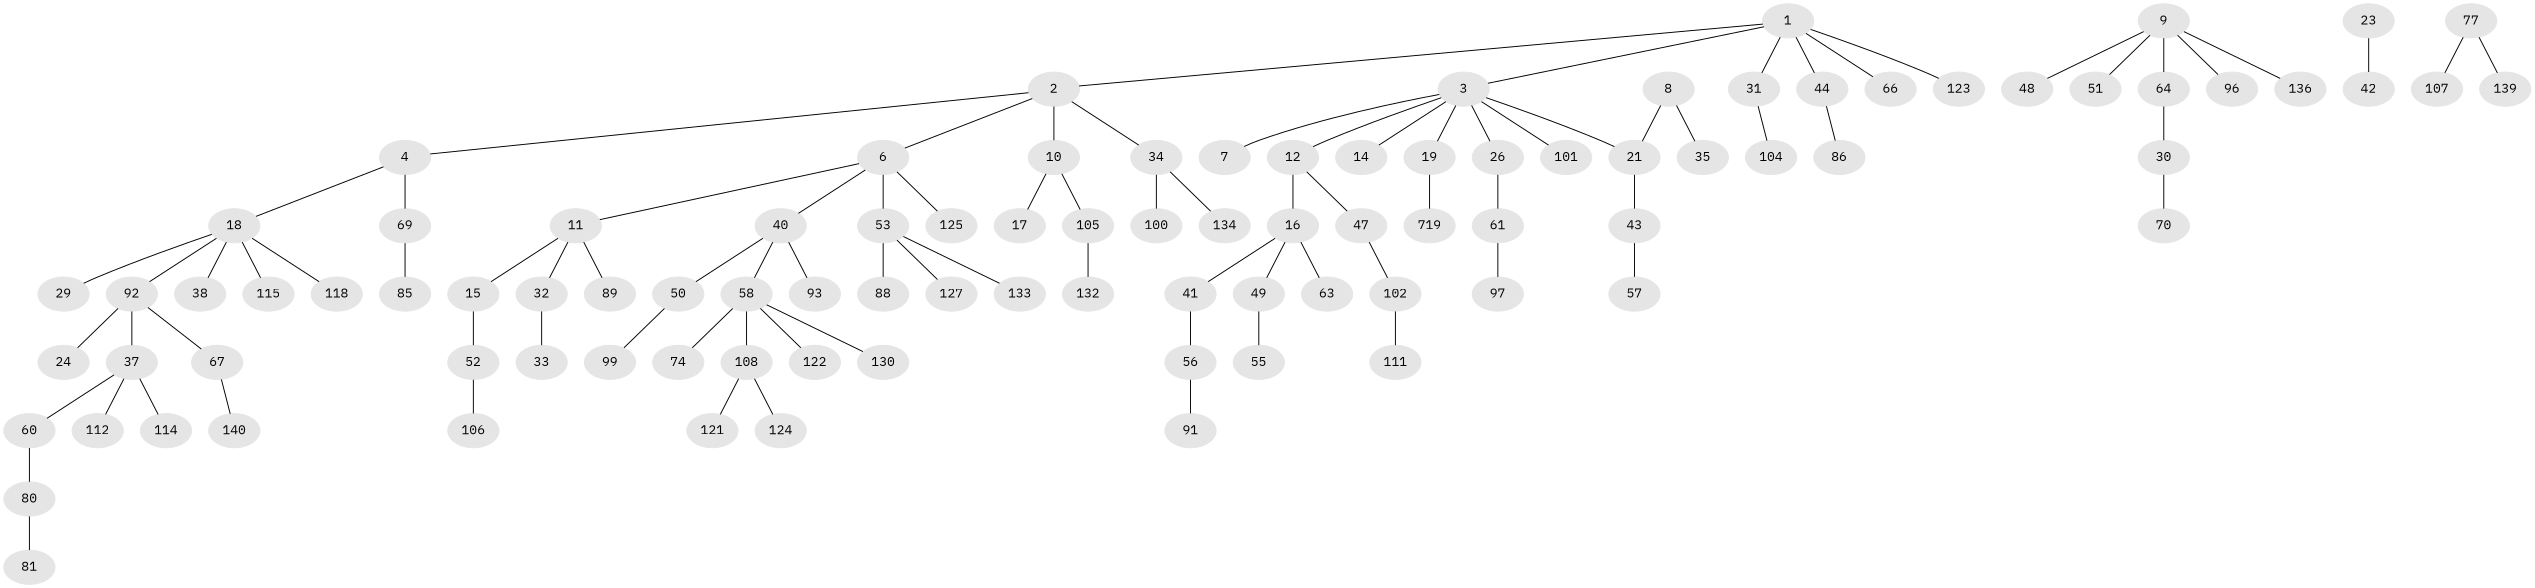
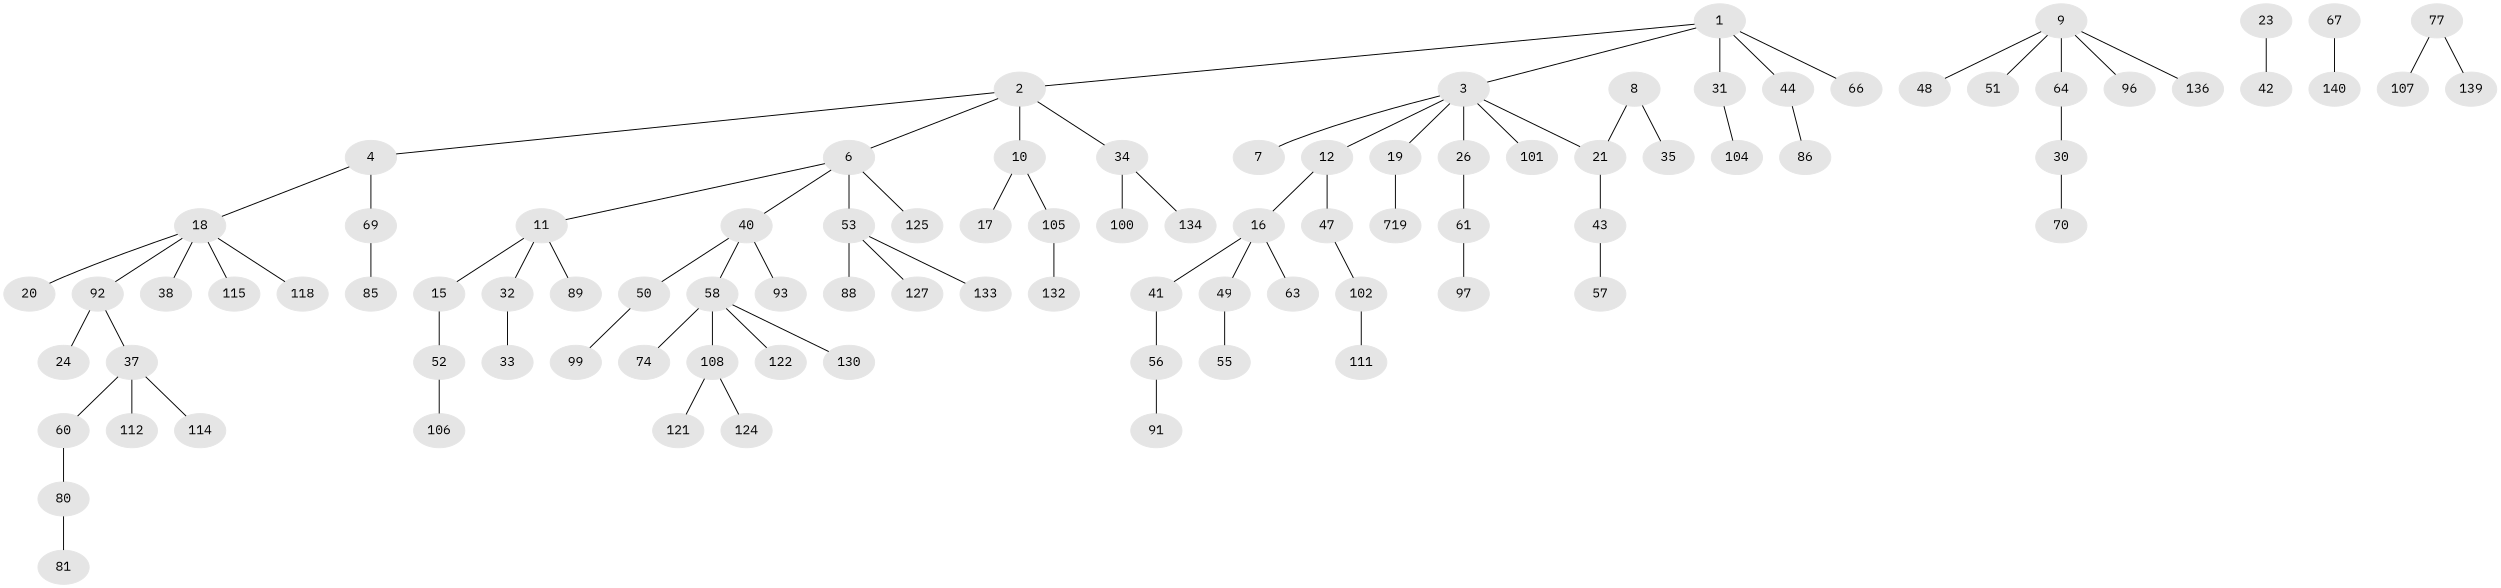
node "123": removed
node "14": removed
node "29": label "29" -> "20"
edge "92" -- "67": removed
